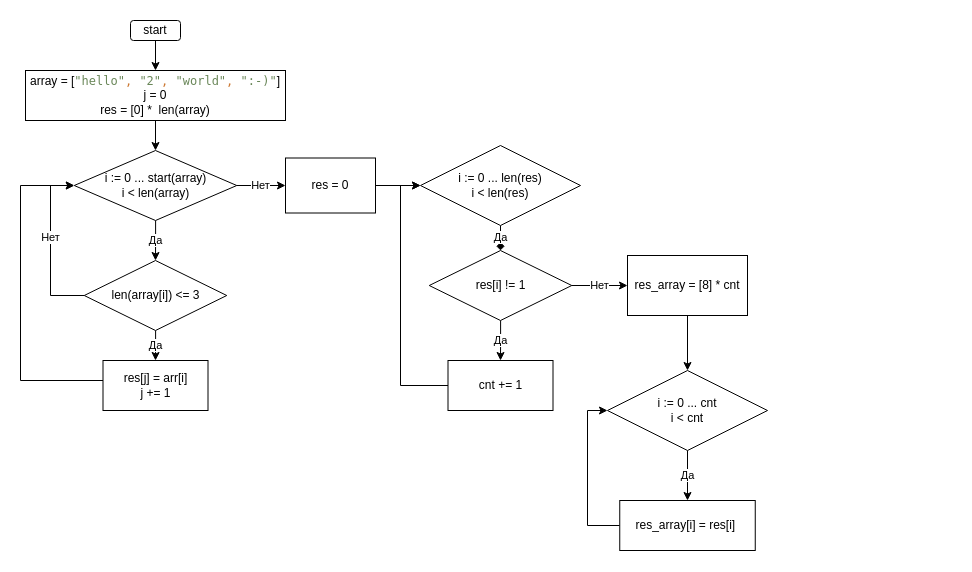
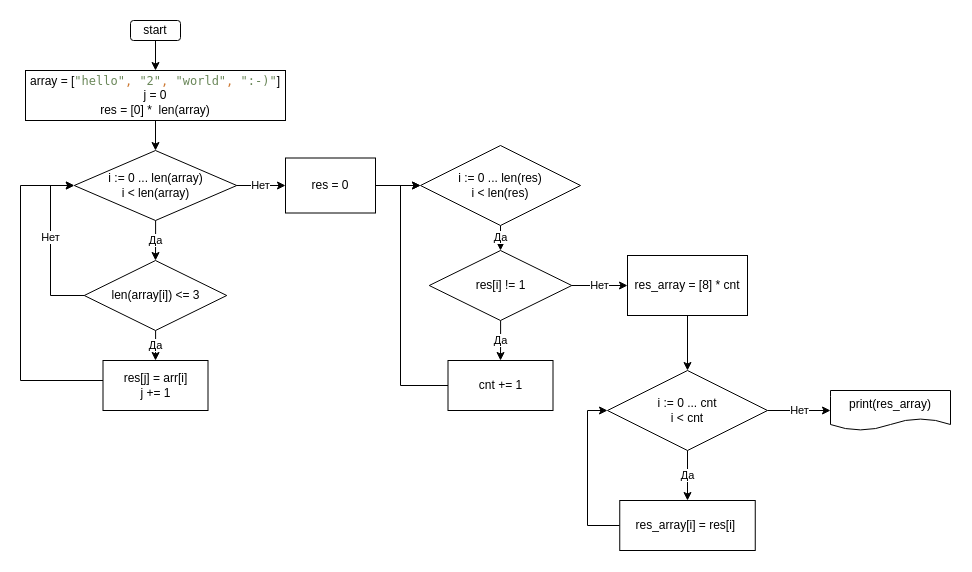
node "i := 0 ... start(array) i < len(array)": label "i := 0 ... start(array) i < len(array)" -> "i := 0 ... len(array) i < len(array)"
edge "i := 0 ... len(res) i < len(res)" -> "res[i] != 1": arrowhead diamond -> classic
edge "i := 0 ... cnt i < cnt" -> "print(res_array)": added, label "Нет"
node "print(res_array)": added
